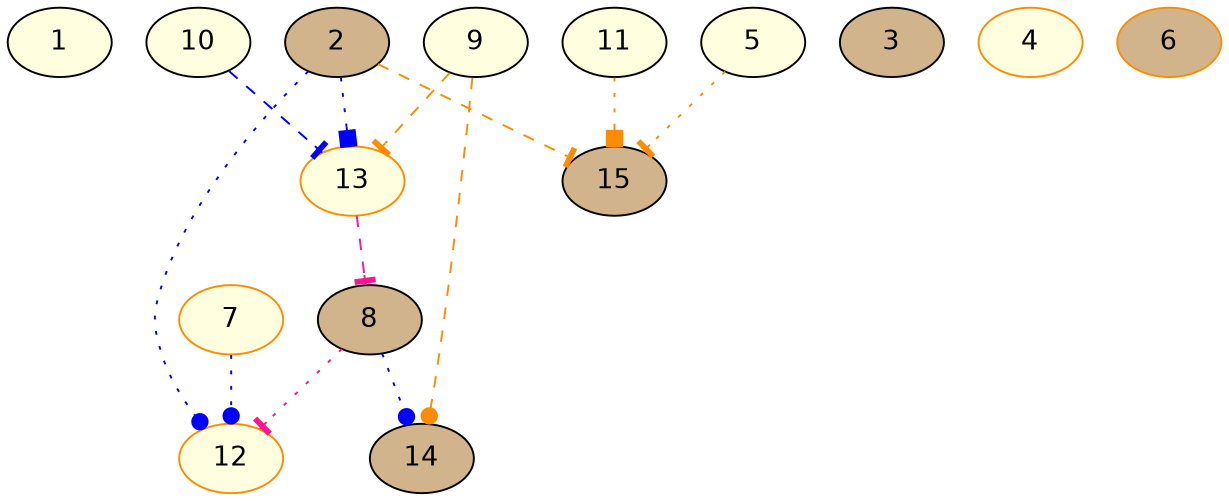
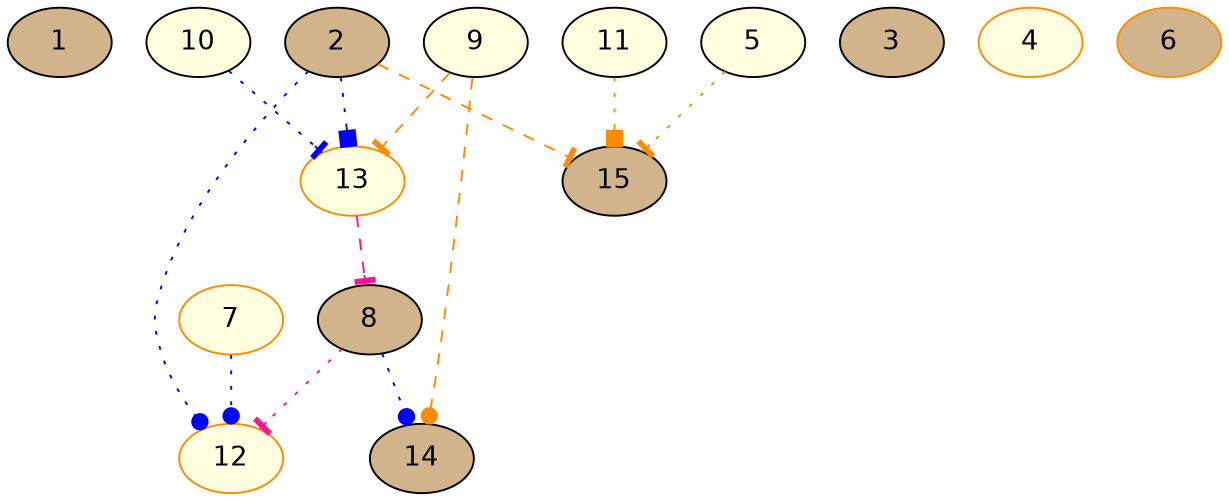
node "1": fillcolor lightyellow -> tan
edge "10" -> "13": style dashed -> dotted
